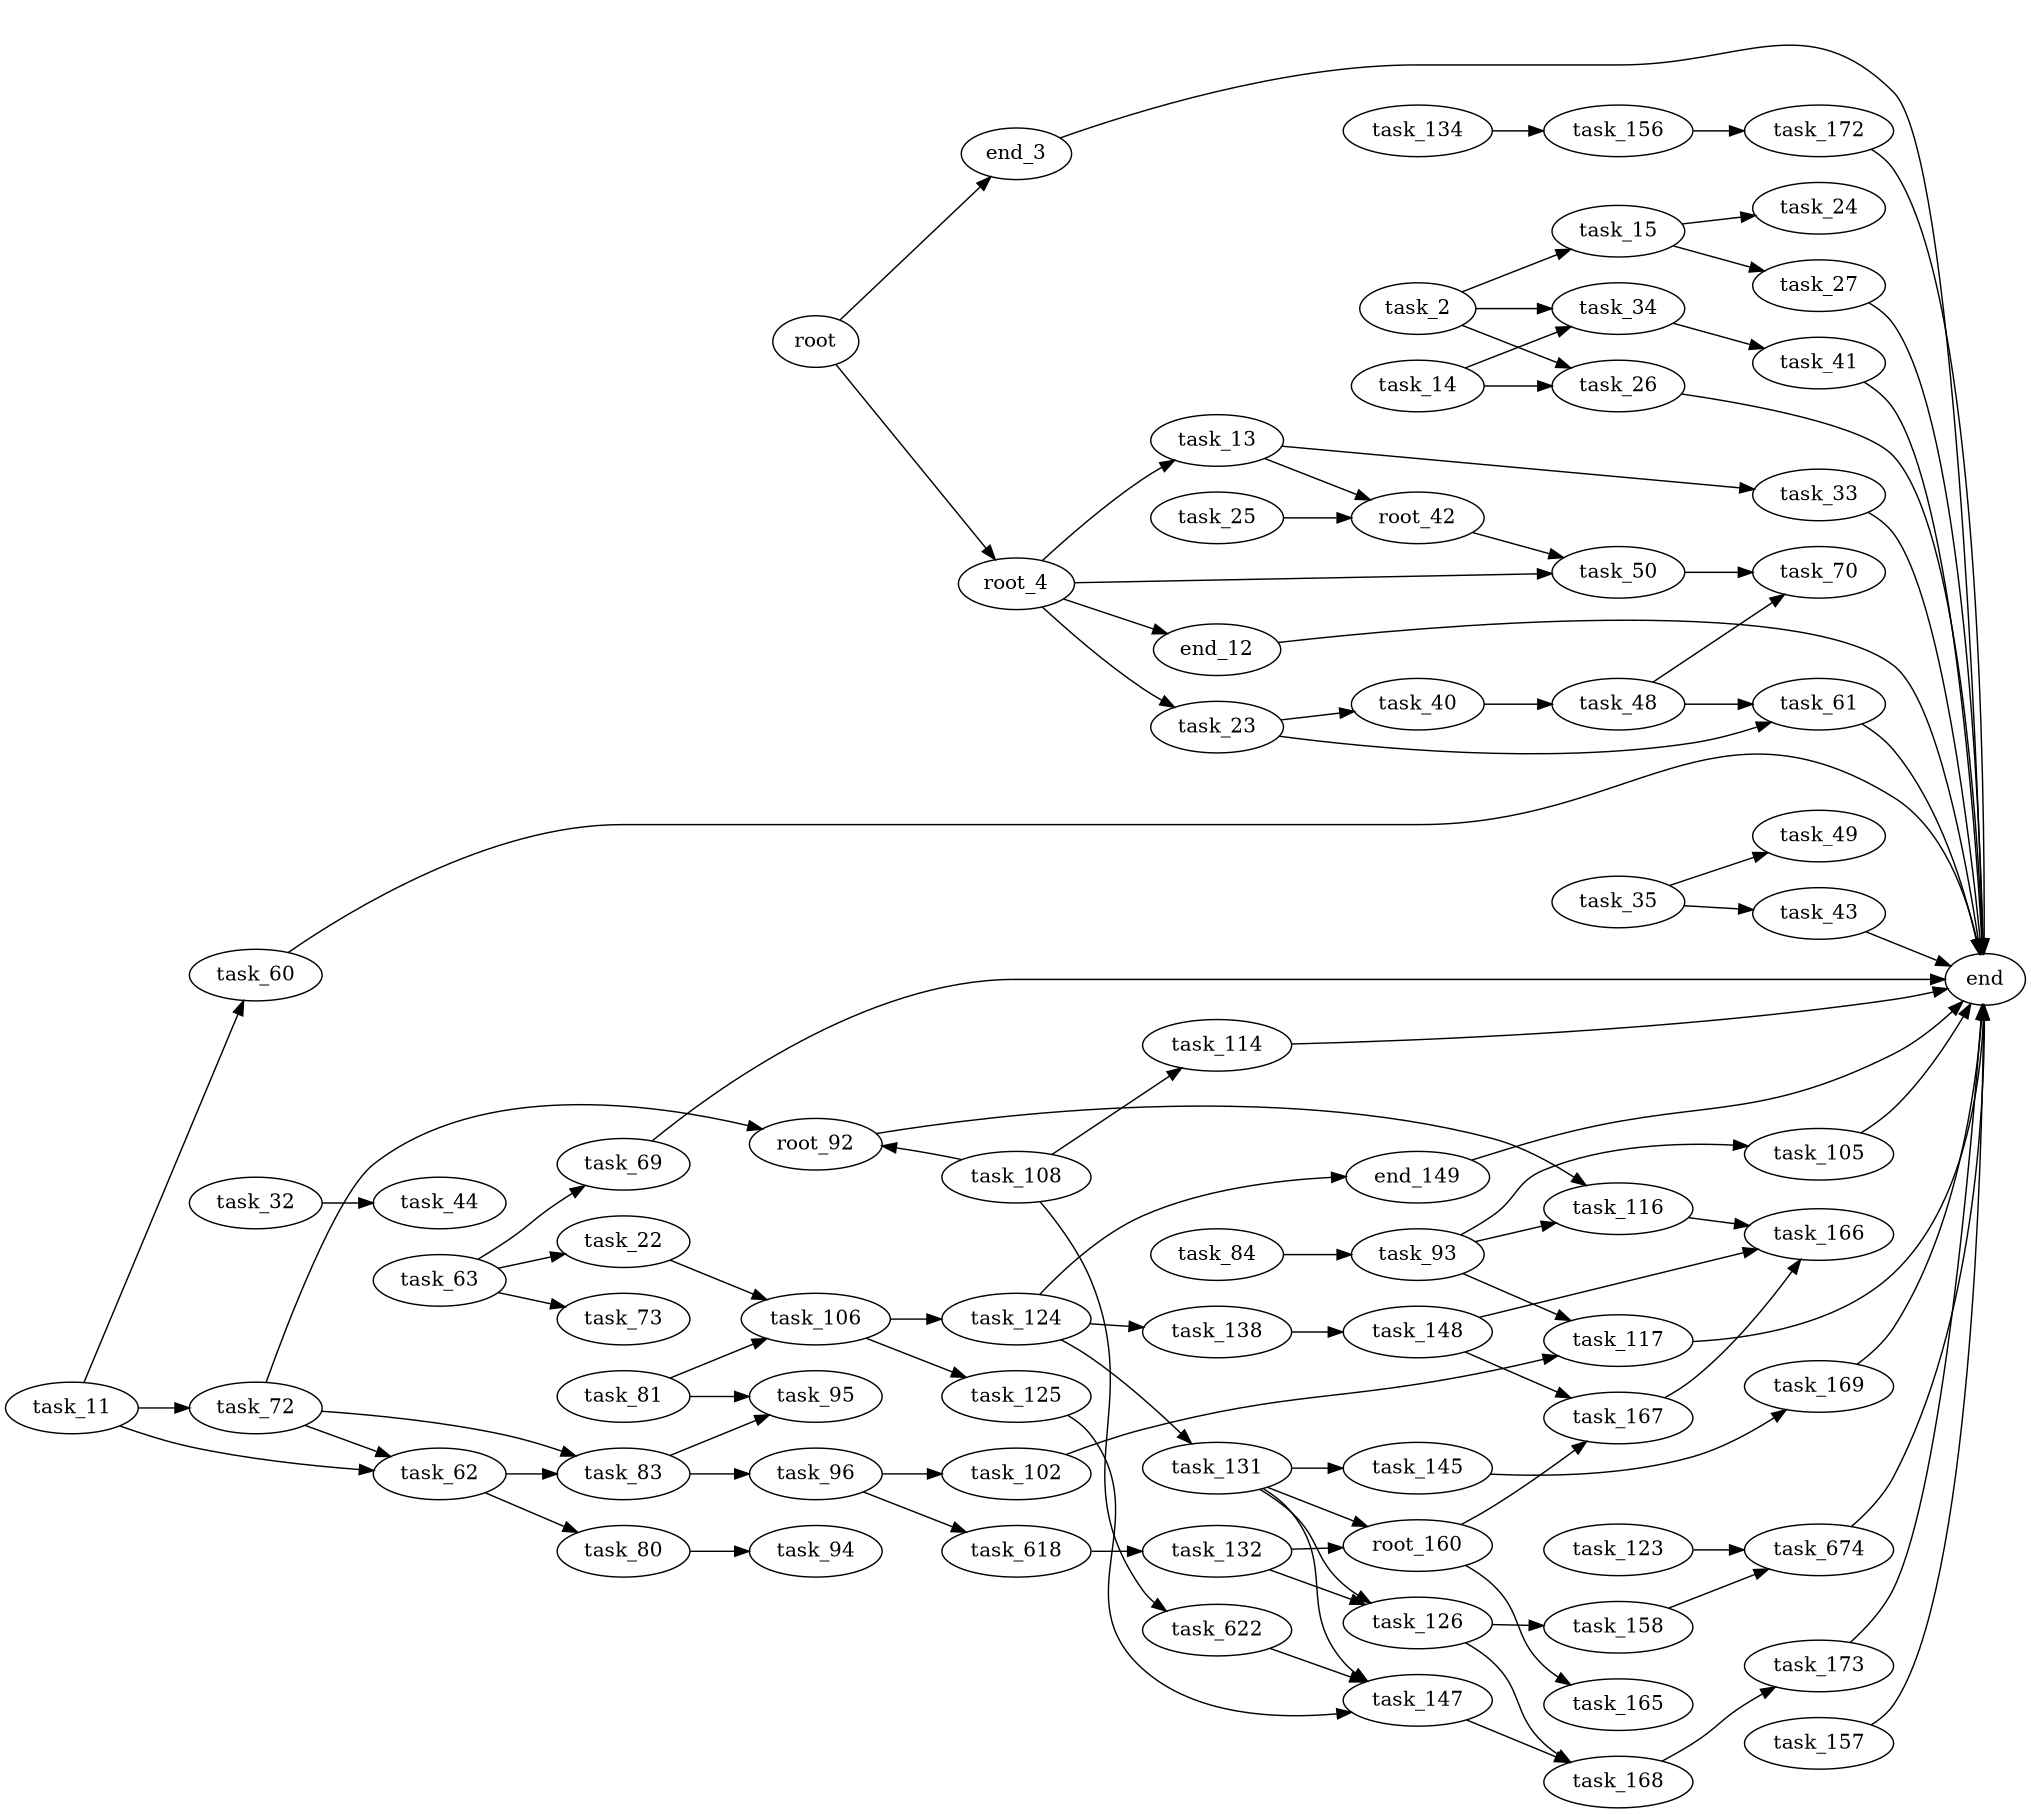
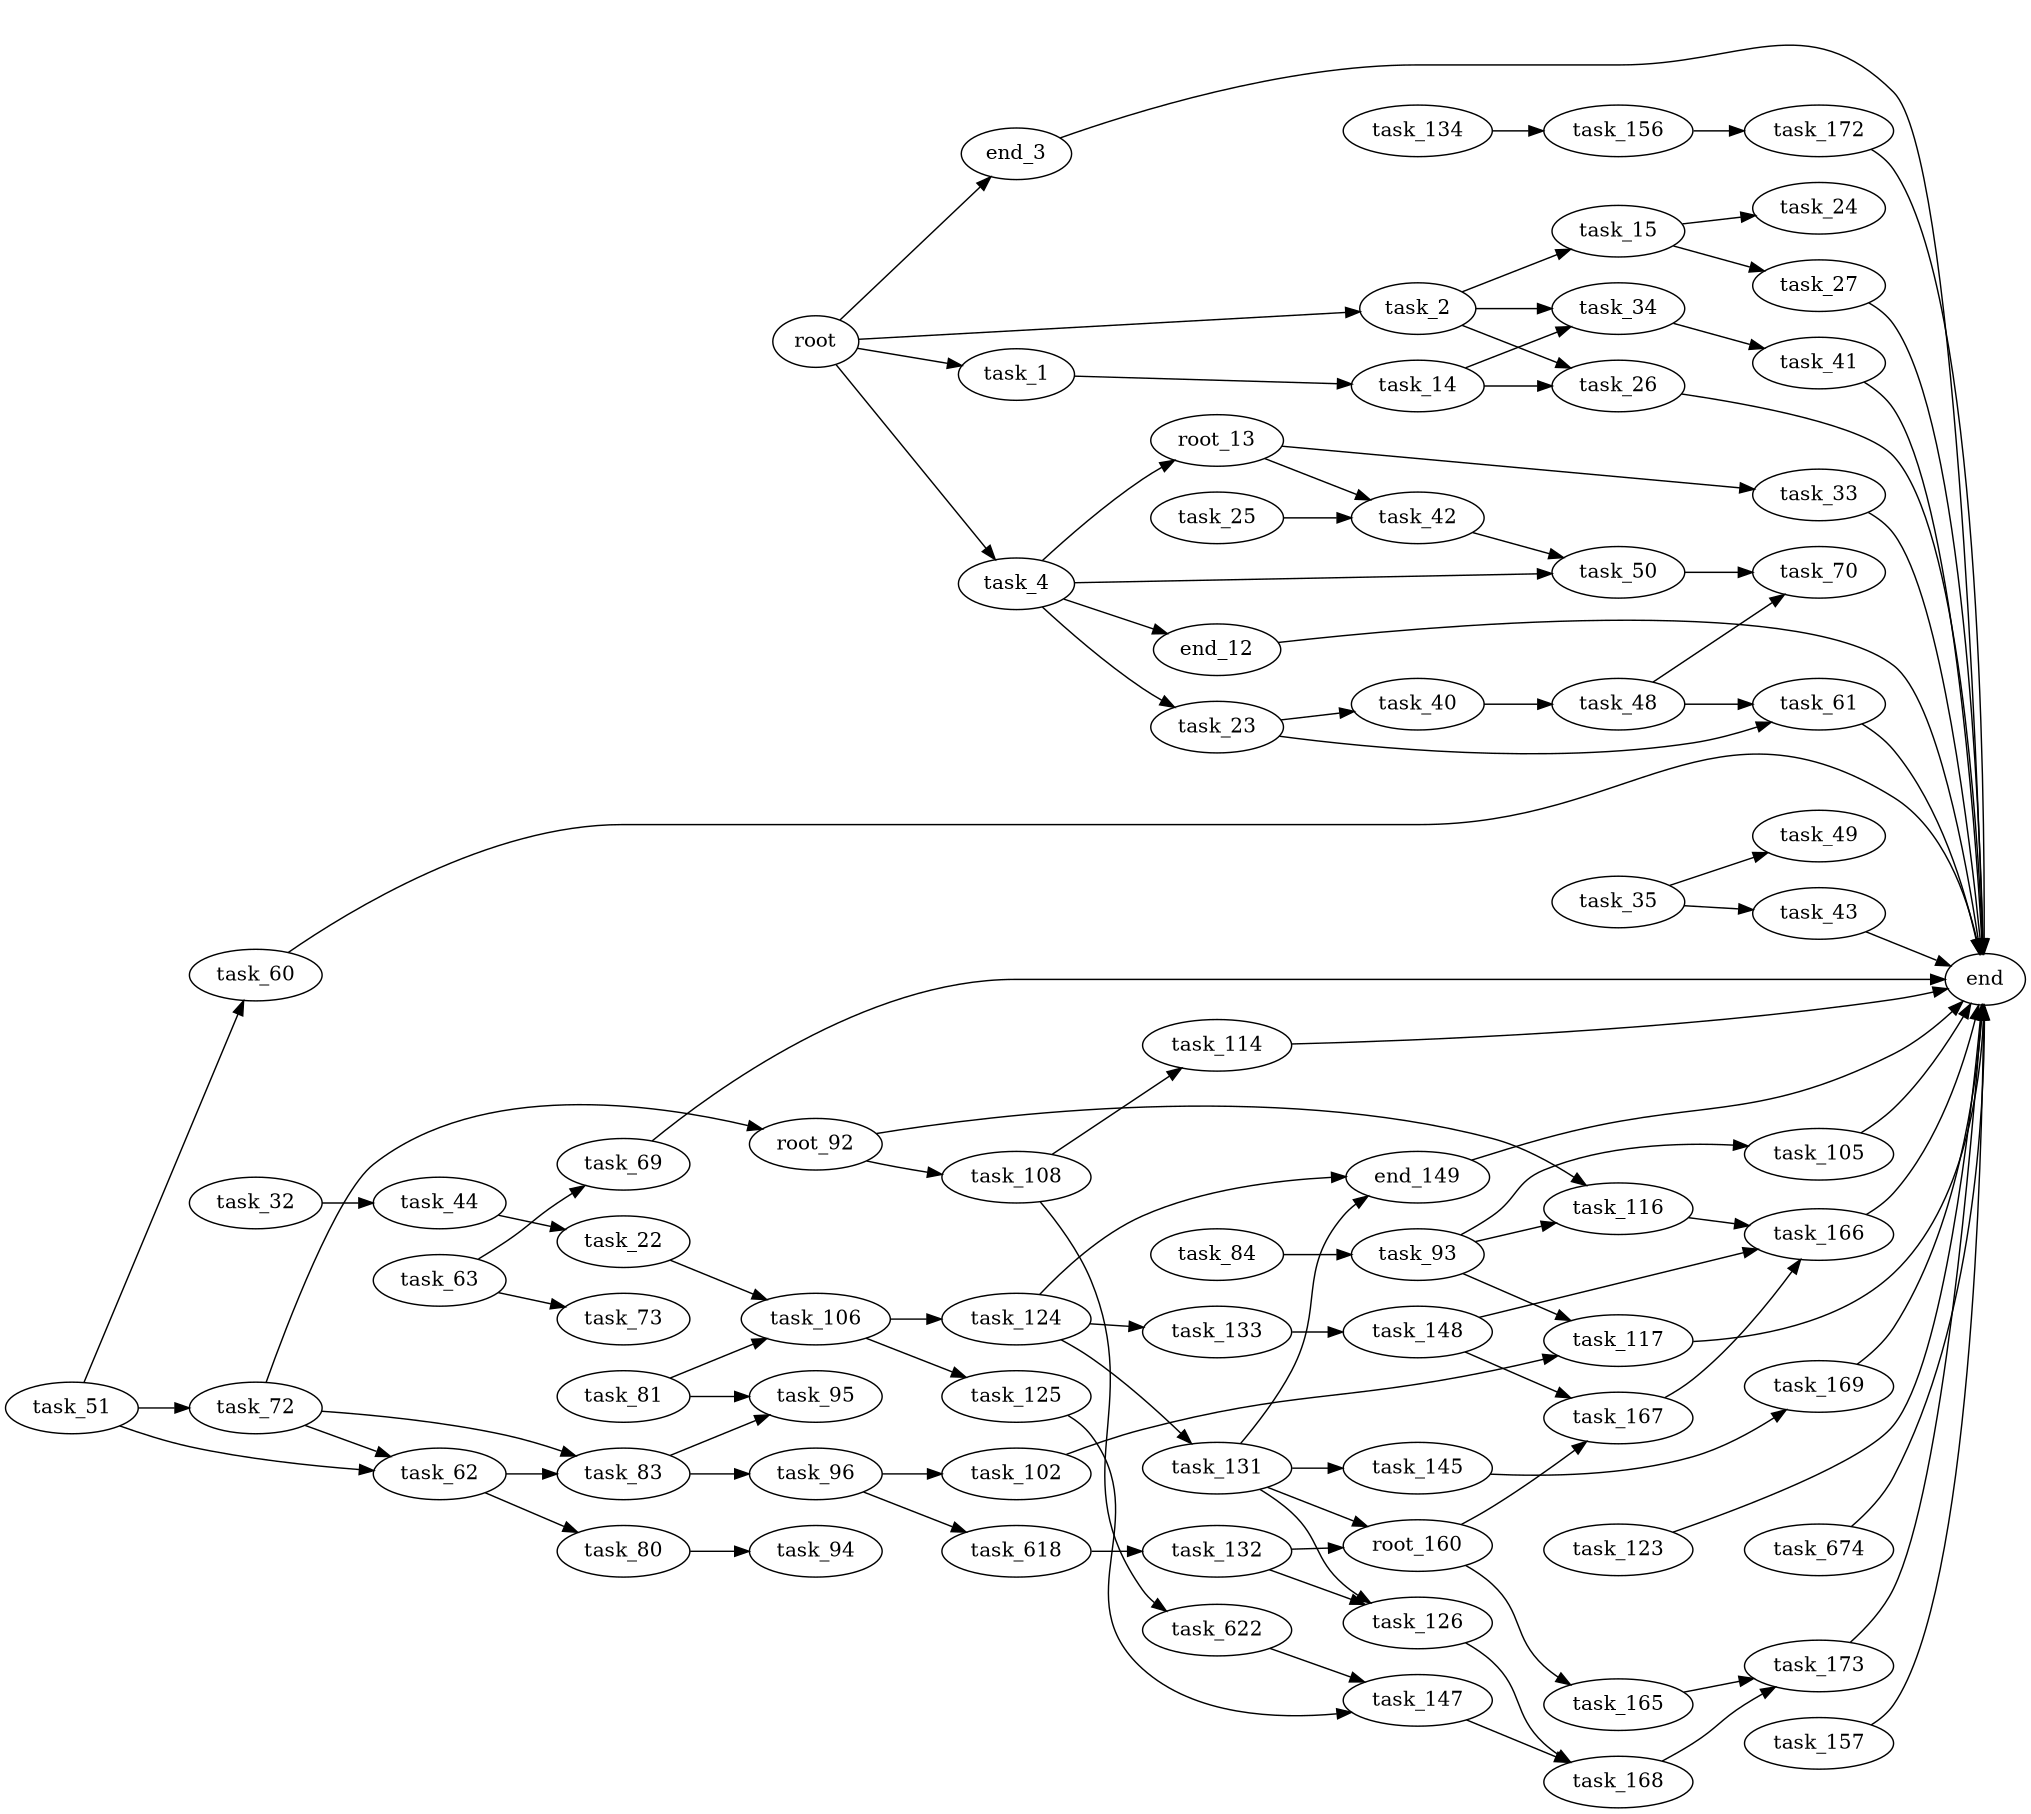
edge "root" -> "task_2": added
node "task_1": added
node "task_13": label "task_13" -> "root_13"
node "root_42": label "root_42" -> "task_42"
node "root_4": label "root_4" -> "task_4"
edge "task_166" -> "end": added
edge "task_108" -> "root_92": reversed
edge "task_63" -> "task_22": now "task_44" -> "task_22"
node "task_138": label "task_138" -> "task_133"
node "task_11": label "task_11" -> "task_51"
edge "task_123" -> "task_674": now "task_123" -> "end"
edge "task_131" -> "task_147": now "task_131" -> "end_149"
node "task_158": removed
edge "task_165" -> "task_173": added
